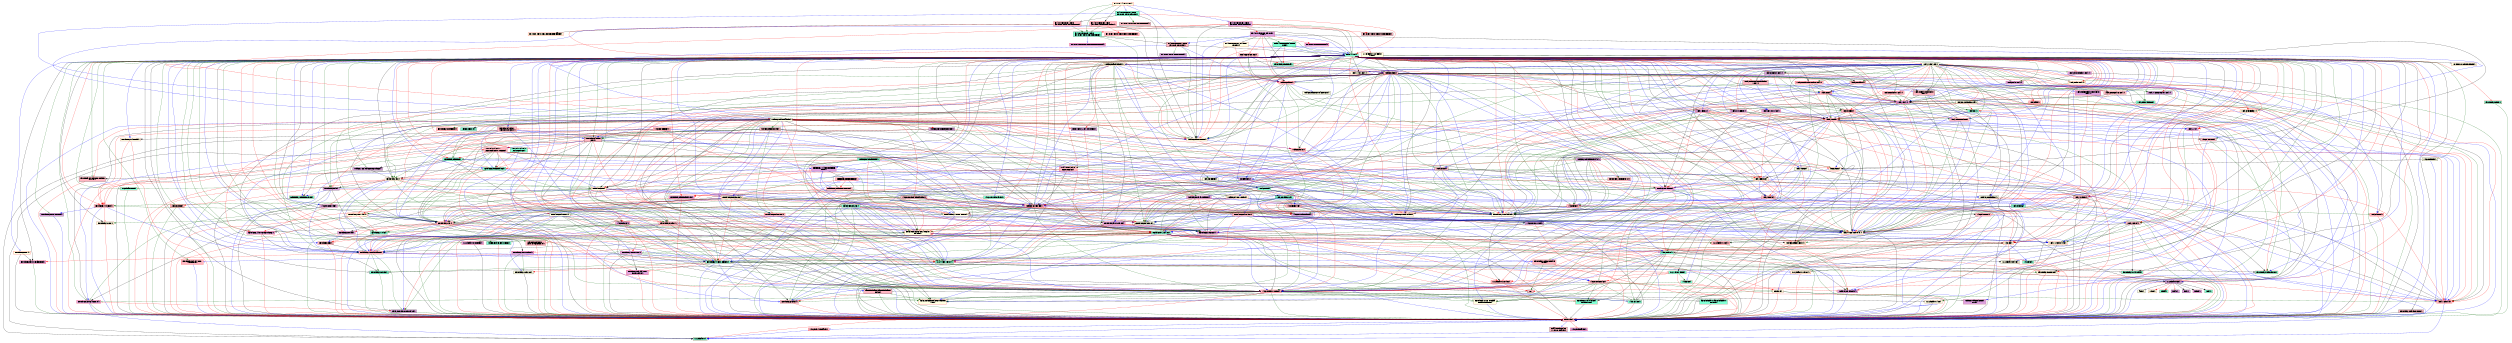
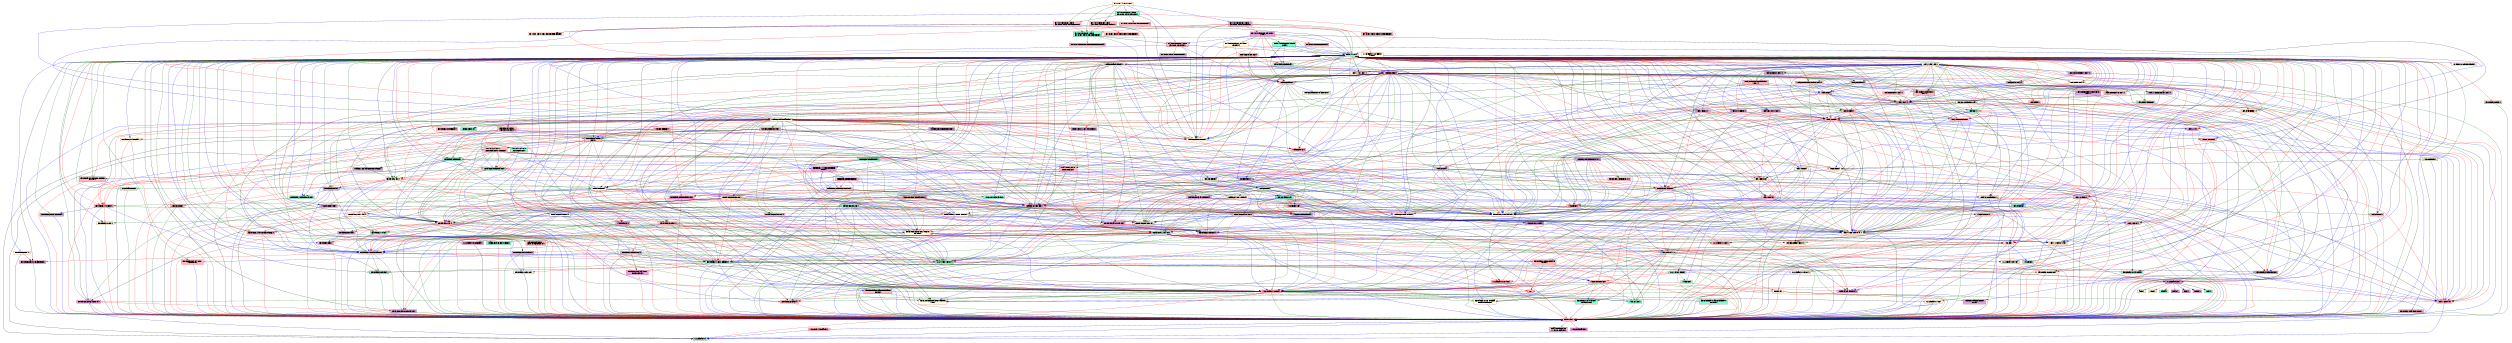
edge "Delegates/IDelegateInstance.h" -> "Templates/TypeHash.h": now "Delegates/IDelegateInstance.h" -> "Misc/AutomationEvent.h"
node "Templates/IsUECoreType.h": fillcolor aquamarine -> plum
